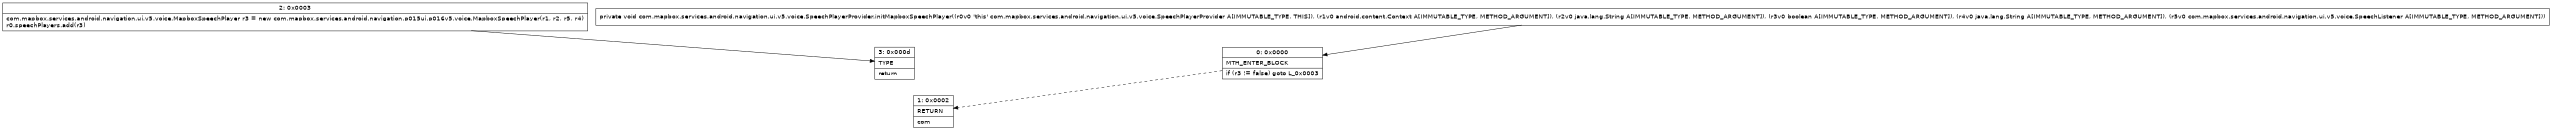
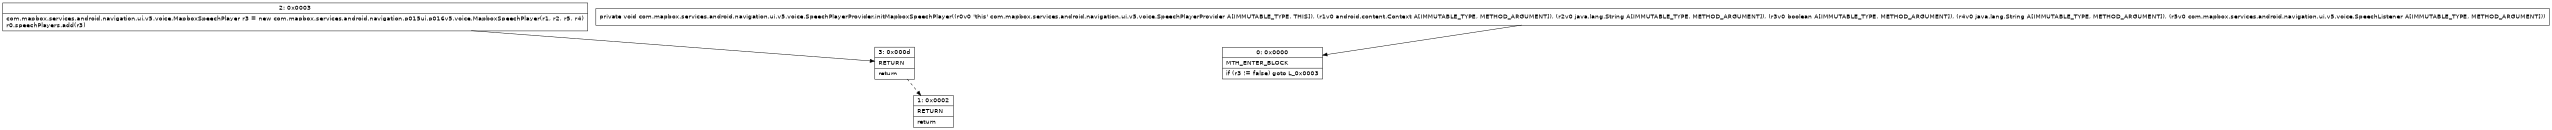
node "3: 0x000d": text "TYPE" -> "RETURN"
edge "0: 0x0000" -> "1: 0x0002": now "3: 0x000d" -> "1: 0x0002"
node "1: 0x0002": text "com" -> "return"
